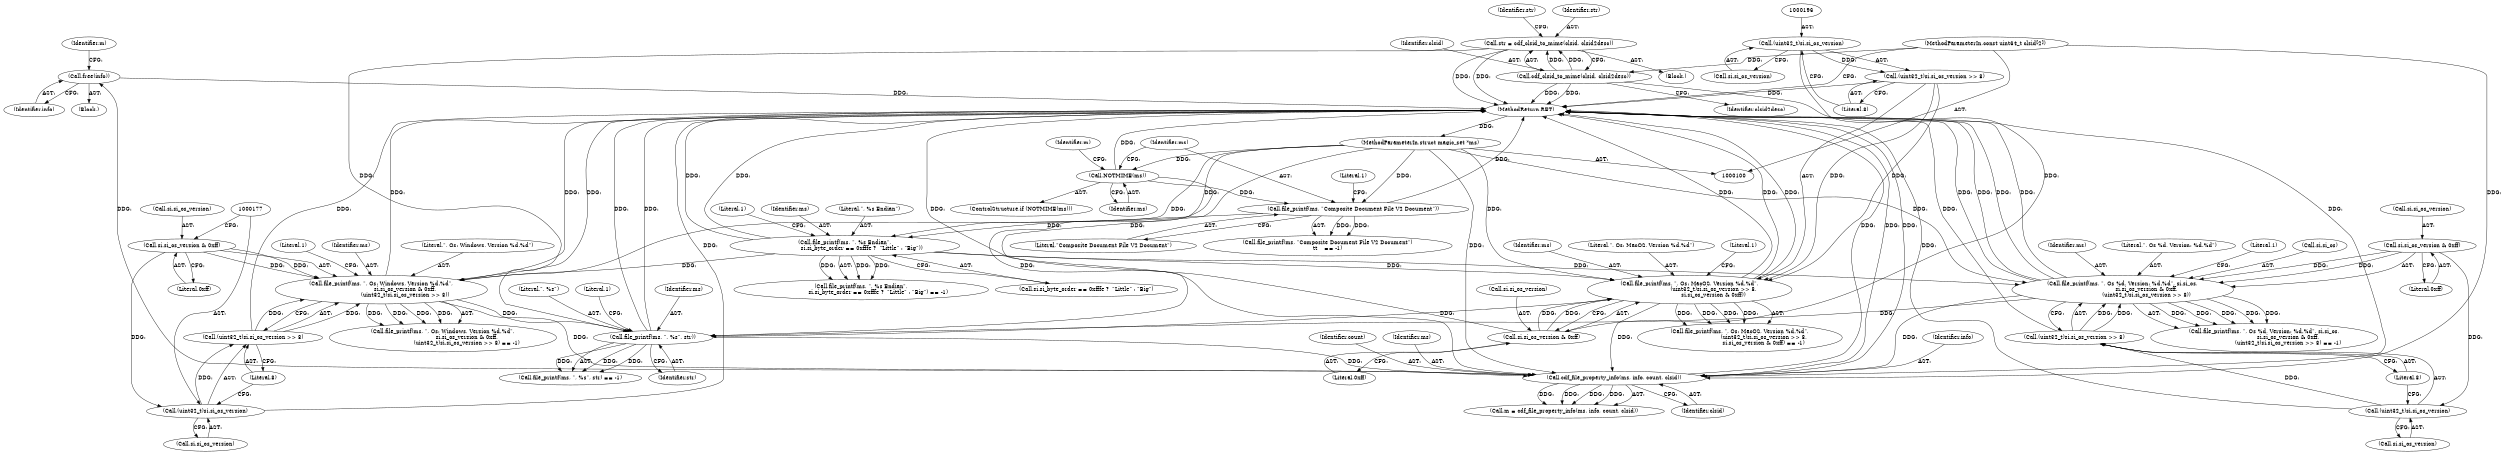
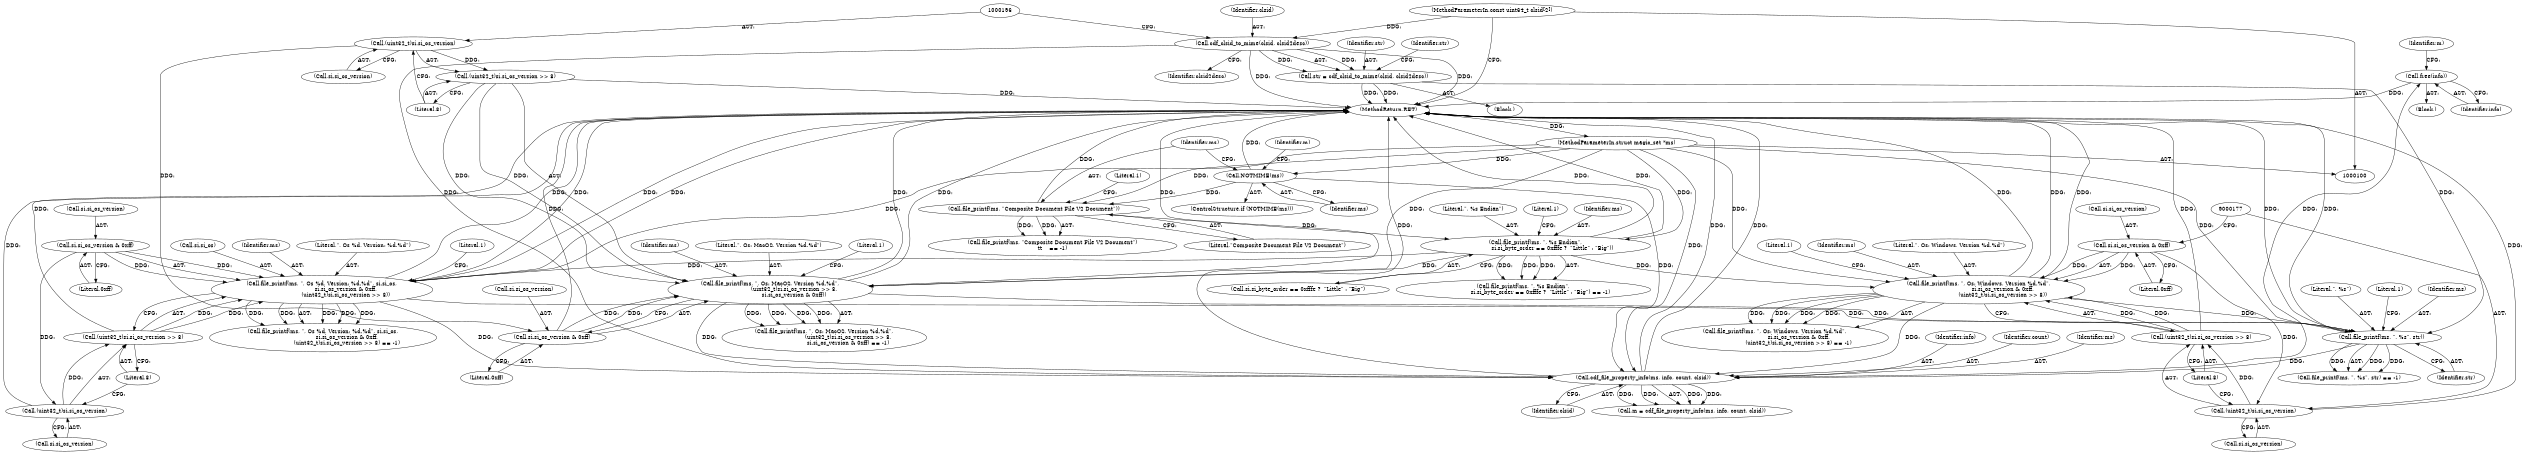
edge "(Call,str = cdf_clsid_to_mime(clsid, clsid2desc))" -> "(Call,cdf_clsid_to_mime(clsid, clsid2desc))": now "1000196" -> "(Call,cdf_clsid_to_mime(clsid, clsid2desc))"
node "1000177": label "1000177" -> "9000177"
edge "(MethodParameterIn,const uint64_t clsid[2])" -> "(Call,cdf_file_property_info(ms, info, count, clsid))": removed, label "DDG:"
